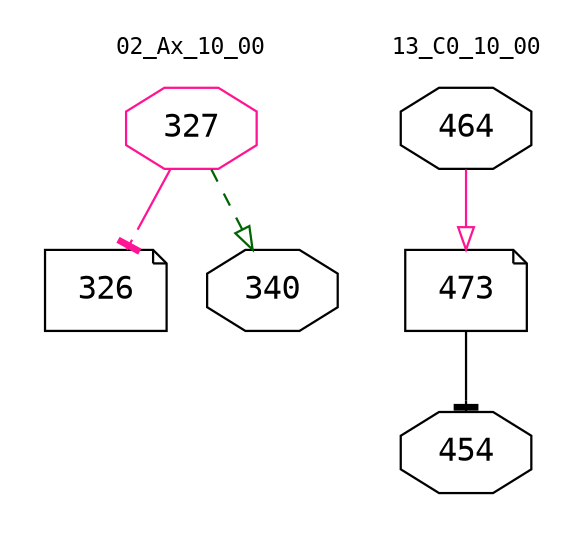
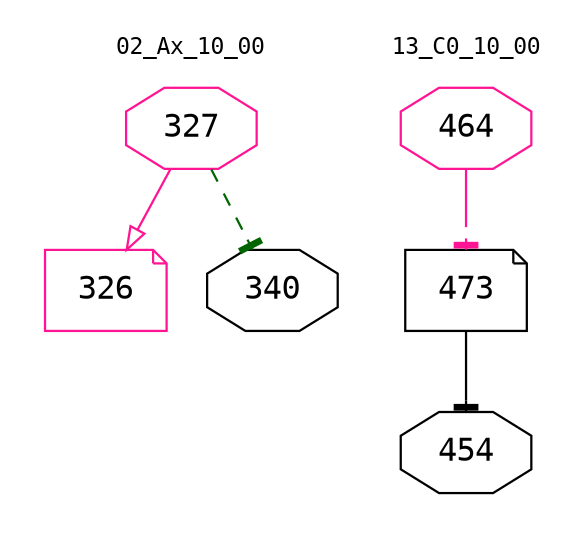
node "464": color black -> deeppink
edge "464" -> "473": arrowhead onormal -> tee
edge "327" -> "326": arrowhead tee -> onormal
edge "327" -> "340": arrowhead onormal -> tee
node "326": color black -> deeppink
